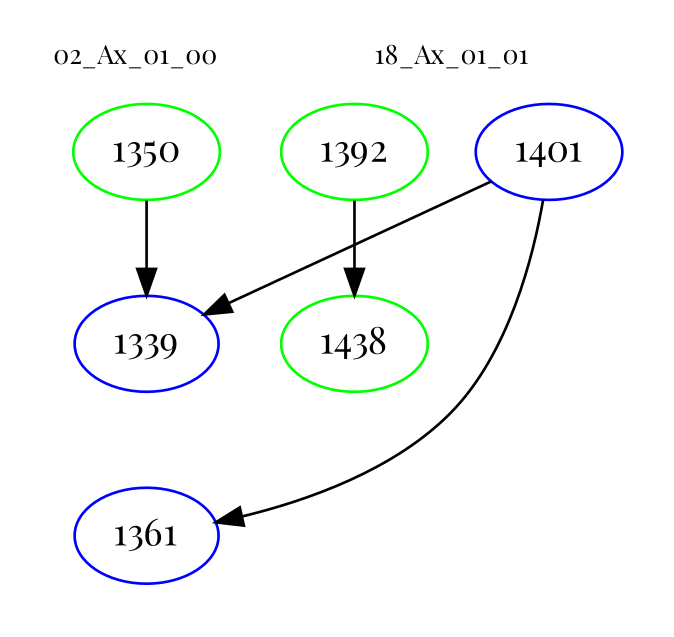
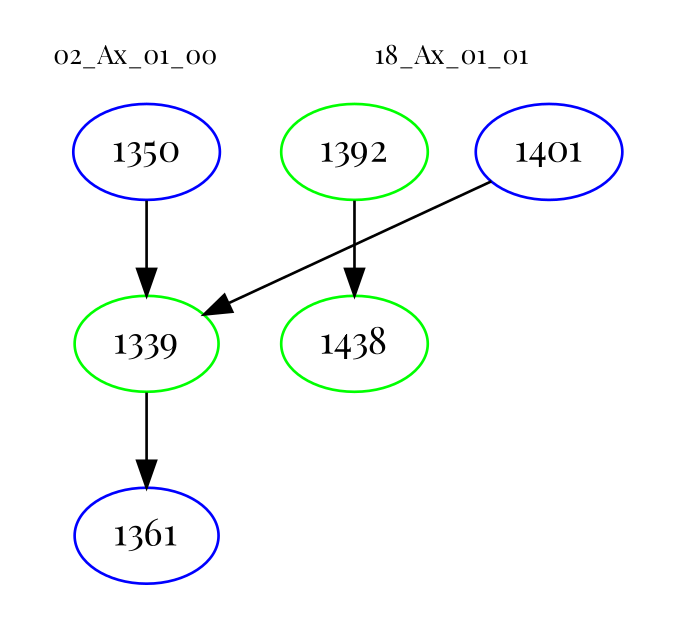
node "1350": color green -> blue
node "1339": color blue -> green
edge "1401" -> "1361": now "1339" -> "1361"
